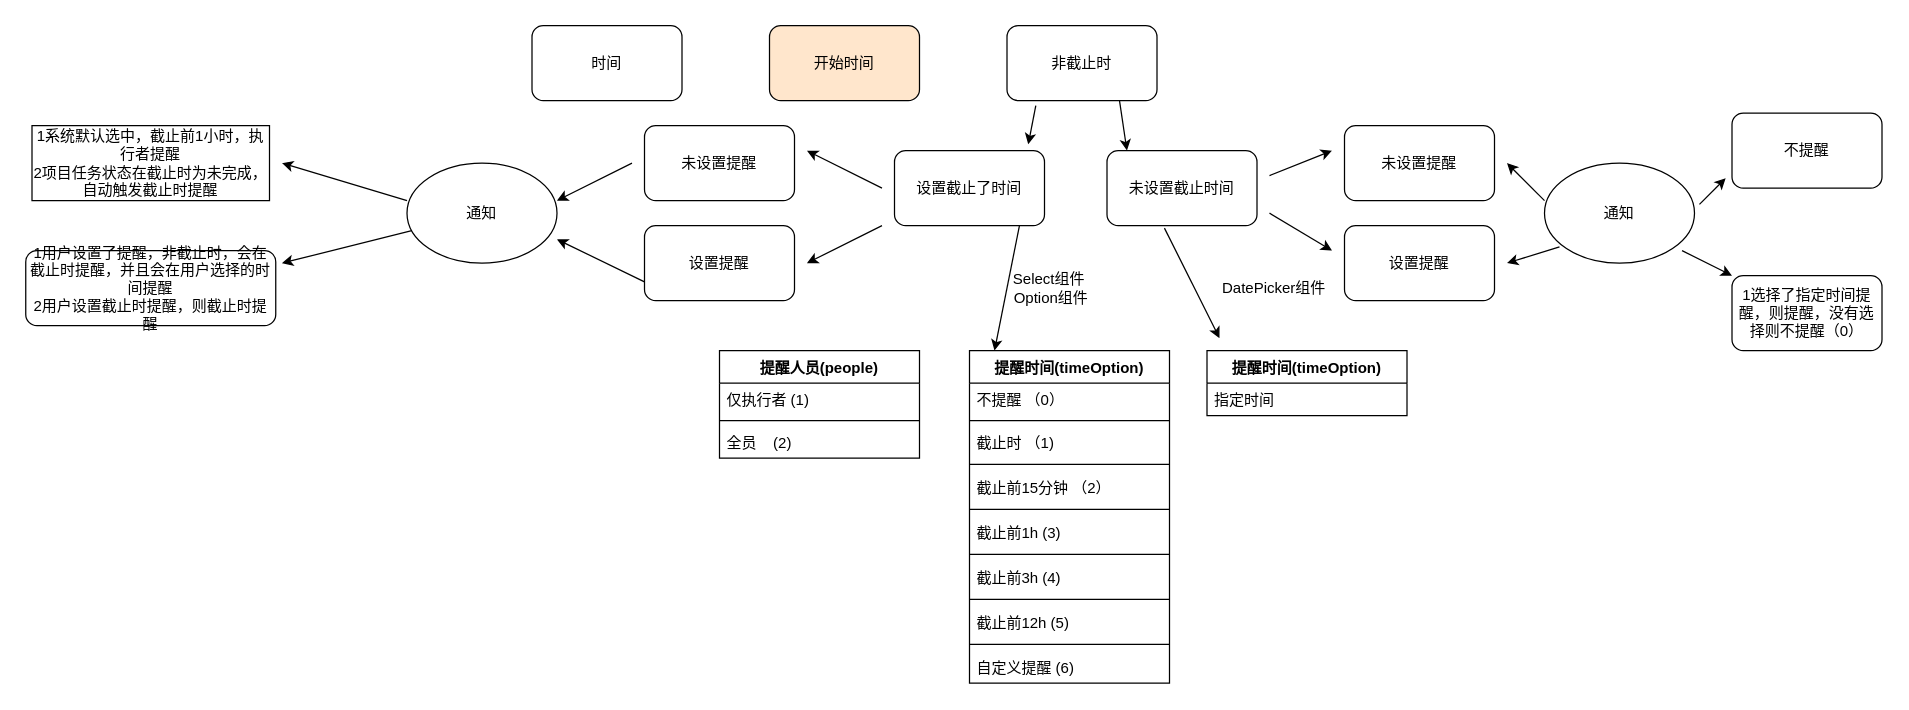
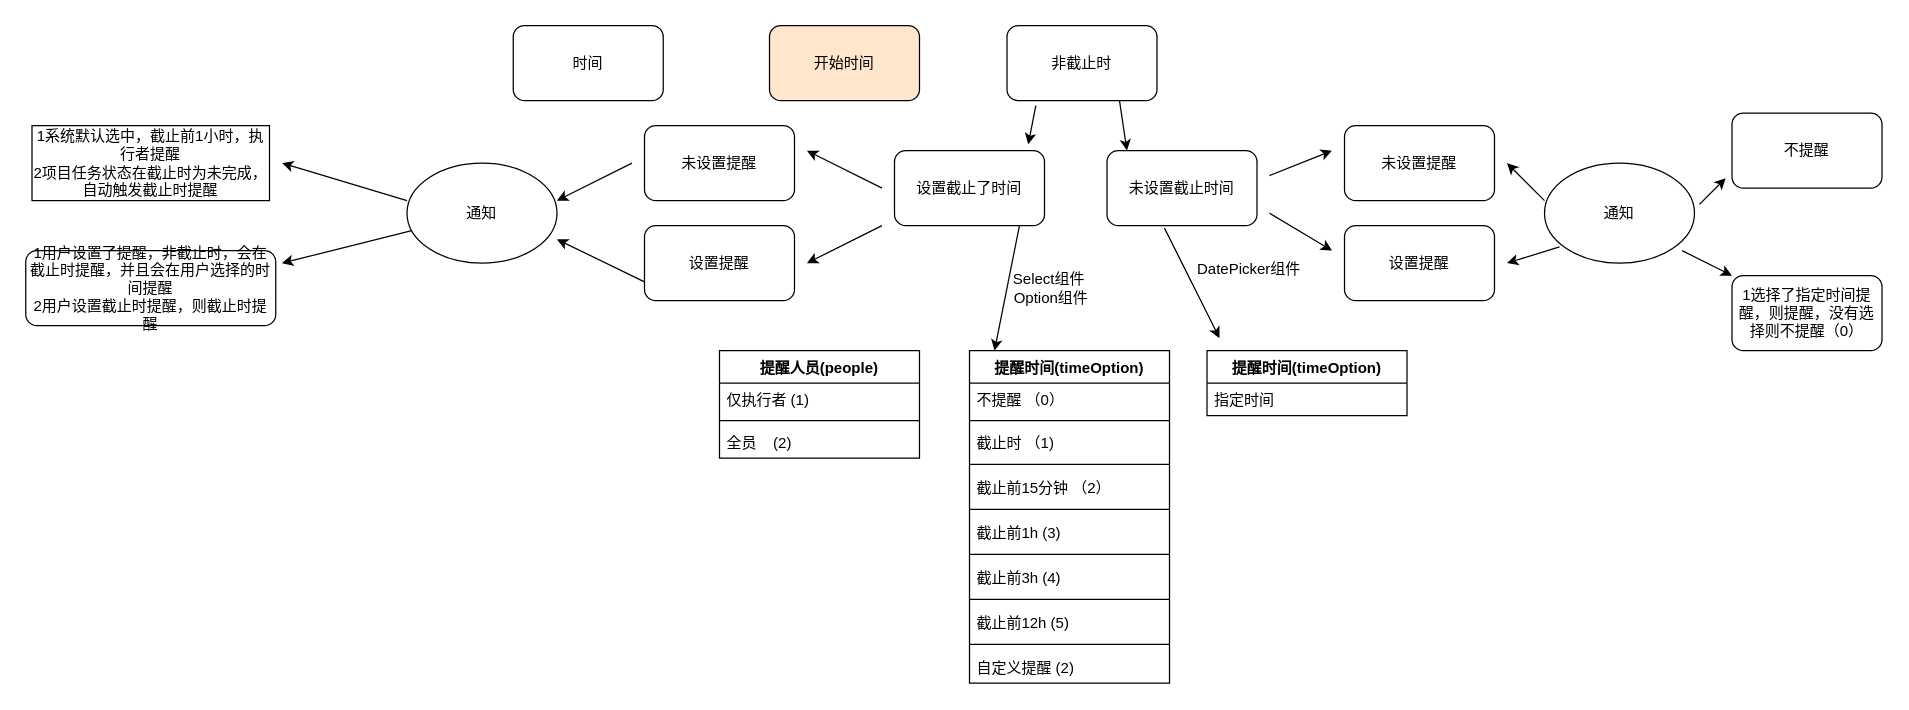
node "时间": moved (607, 63) -> (588, 63)
node "DatePicker组件": moved (1238, 288) -> (1213, 269)
node "自定义提醒 (6)": label "自定义提醒 (6)" -> "自定义提醒 (2)"
